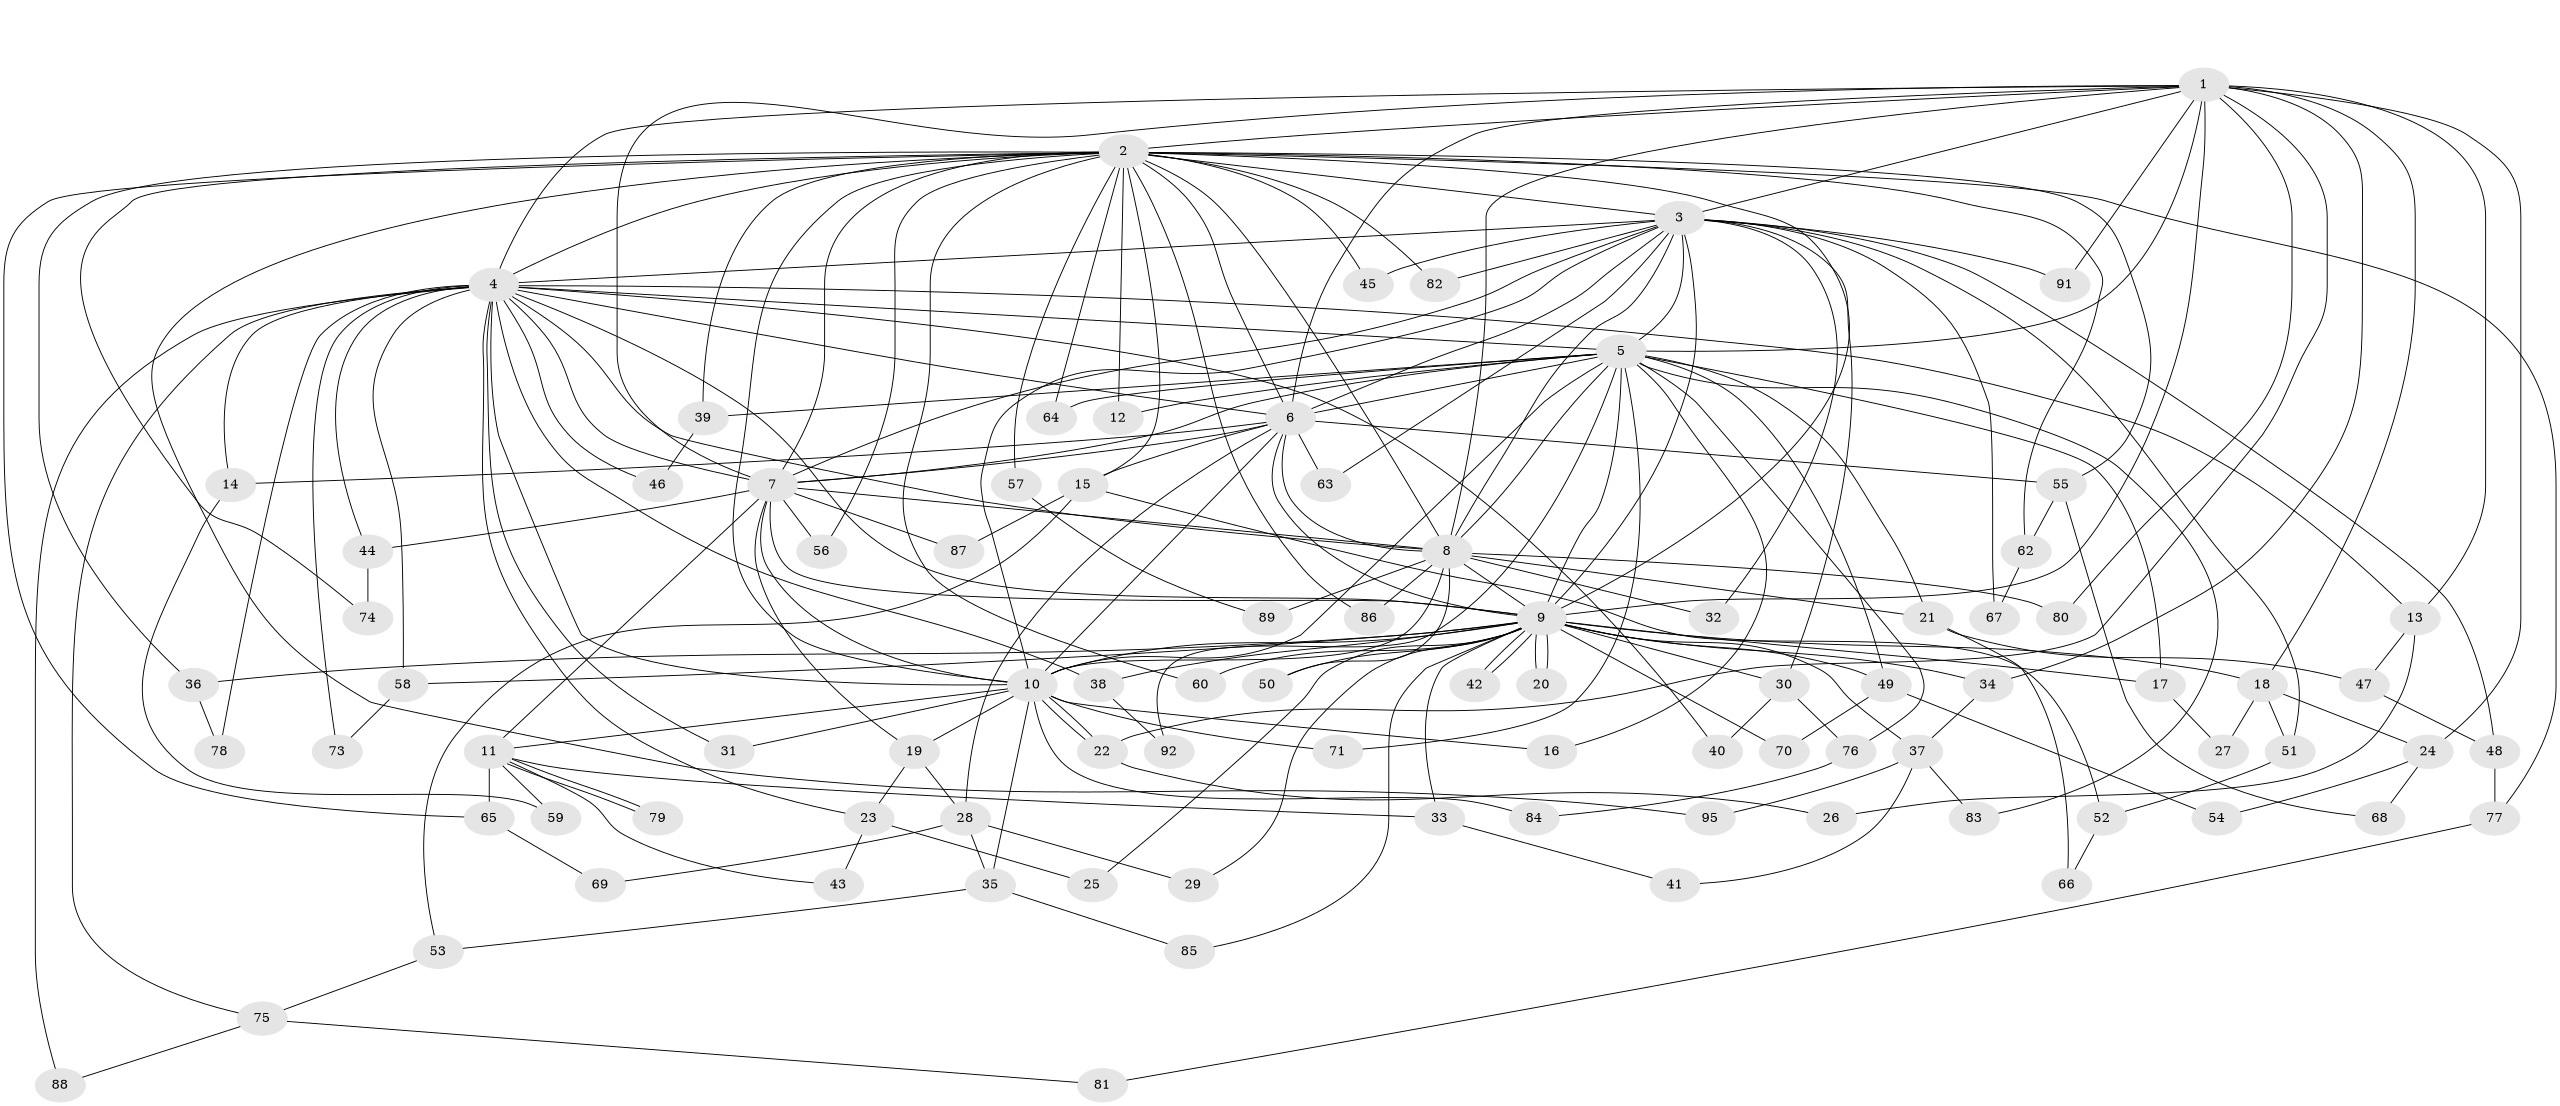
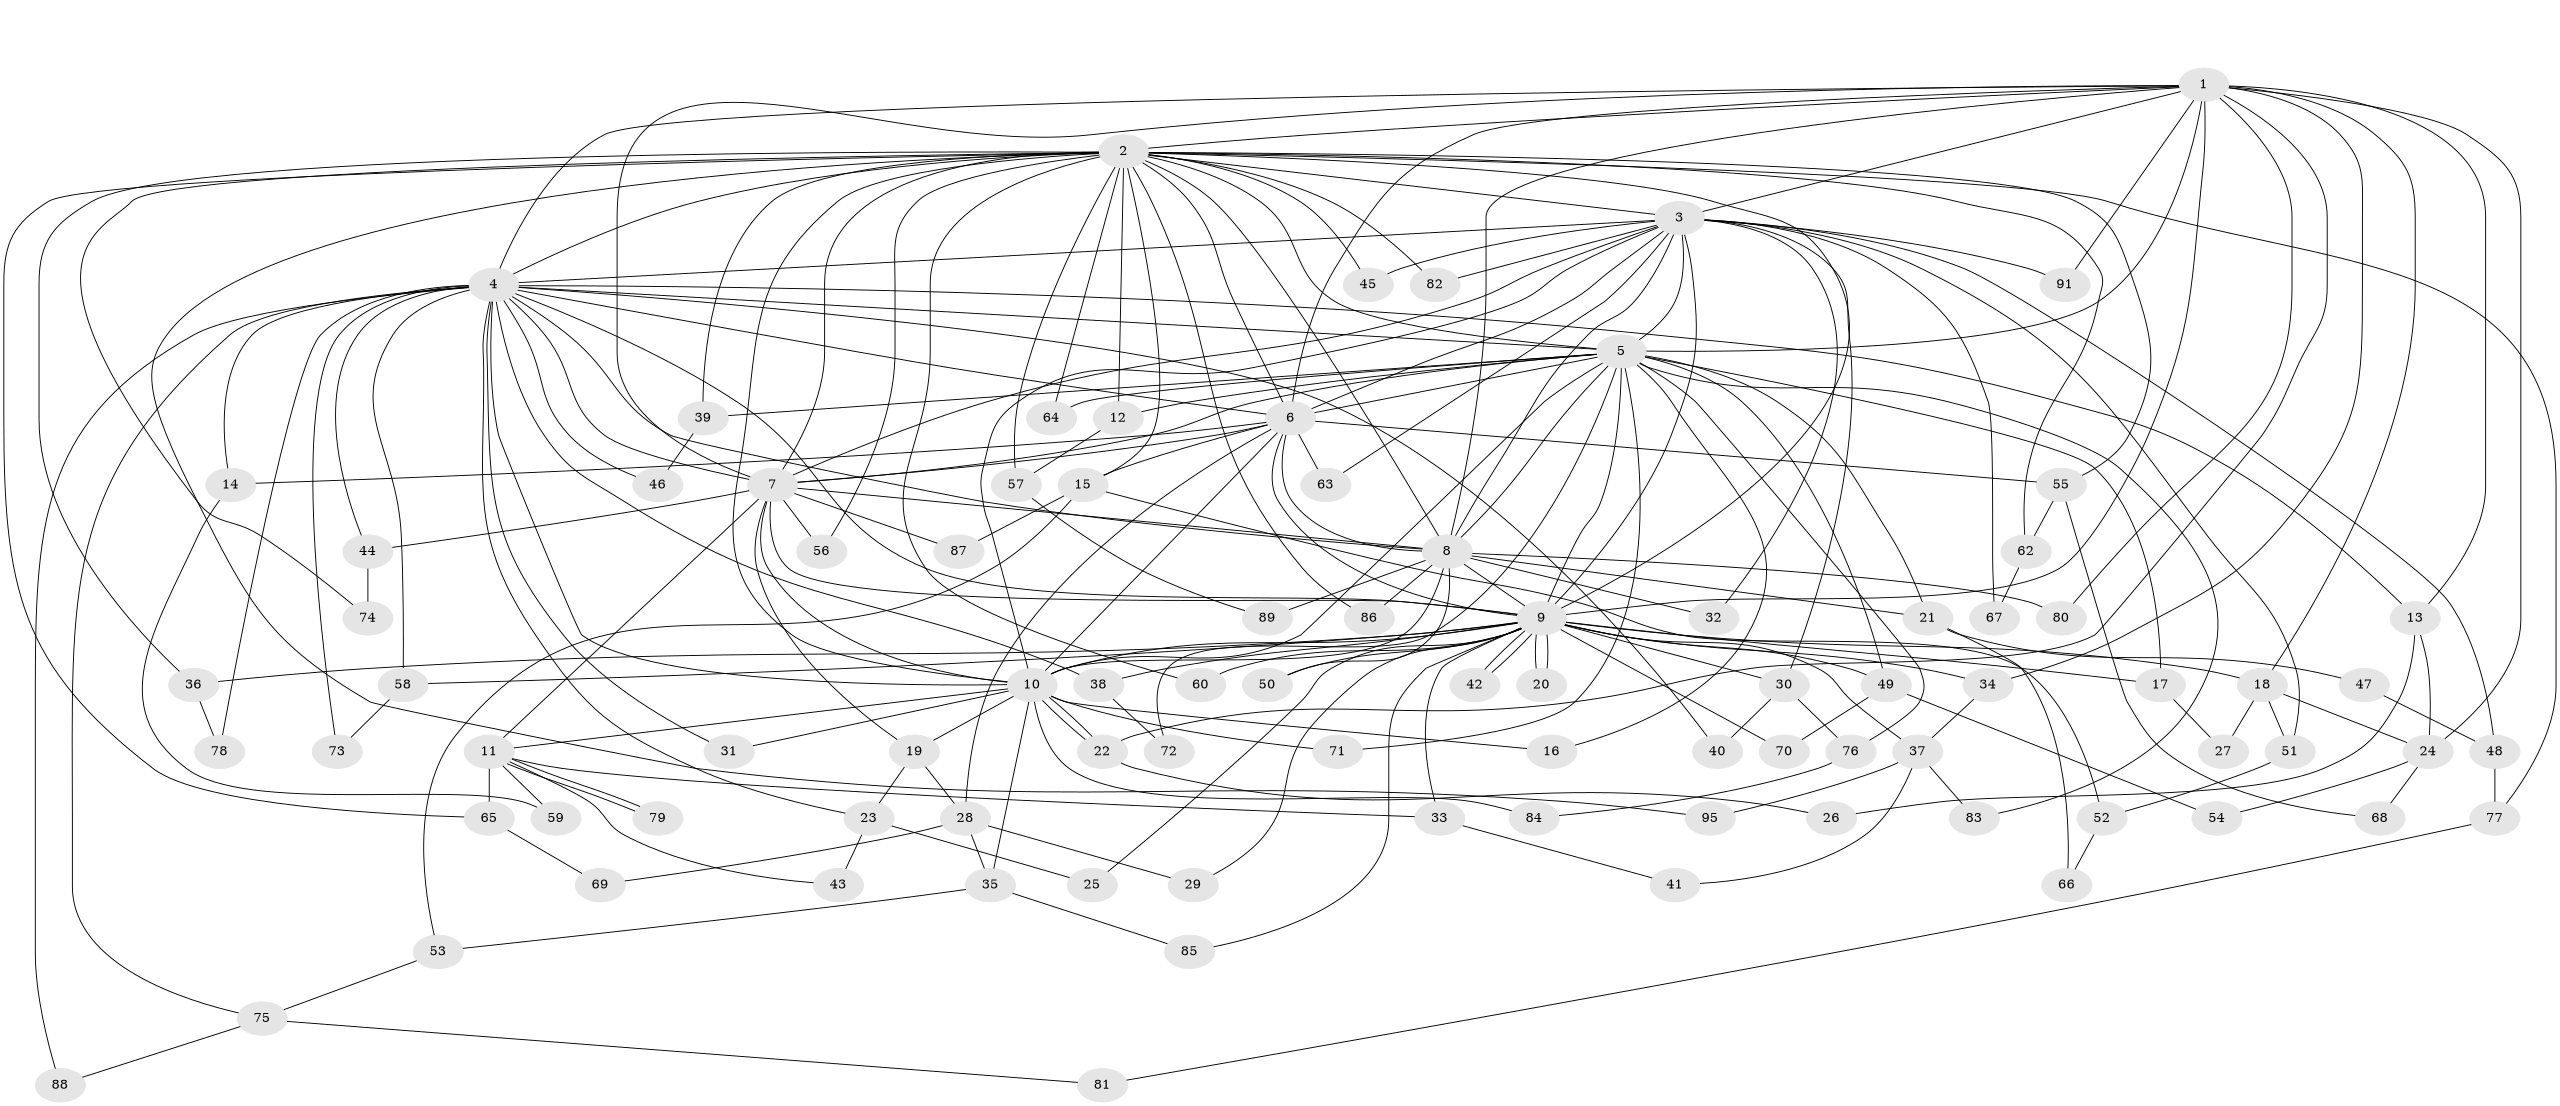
edge "2" -- "5": added
edge "12" -- "57": added
edge "13" -- "47": now "13" -- "24"
node "92": label "92" -> "72"
